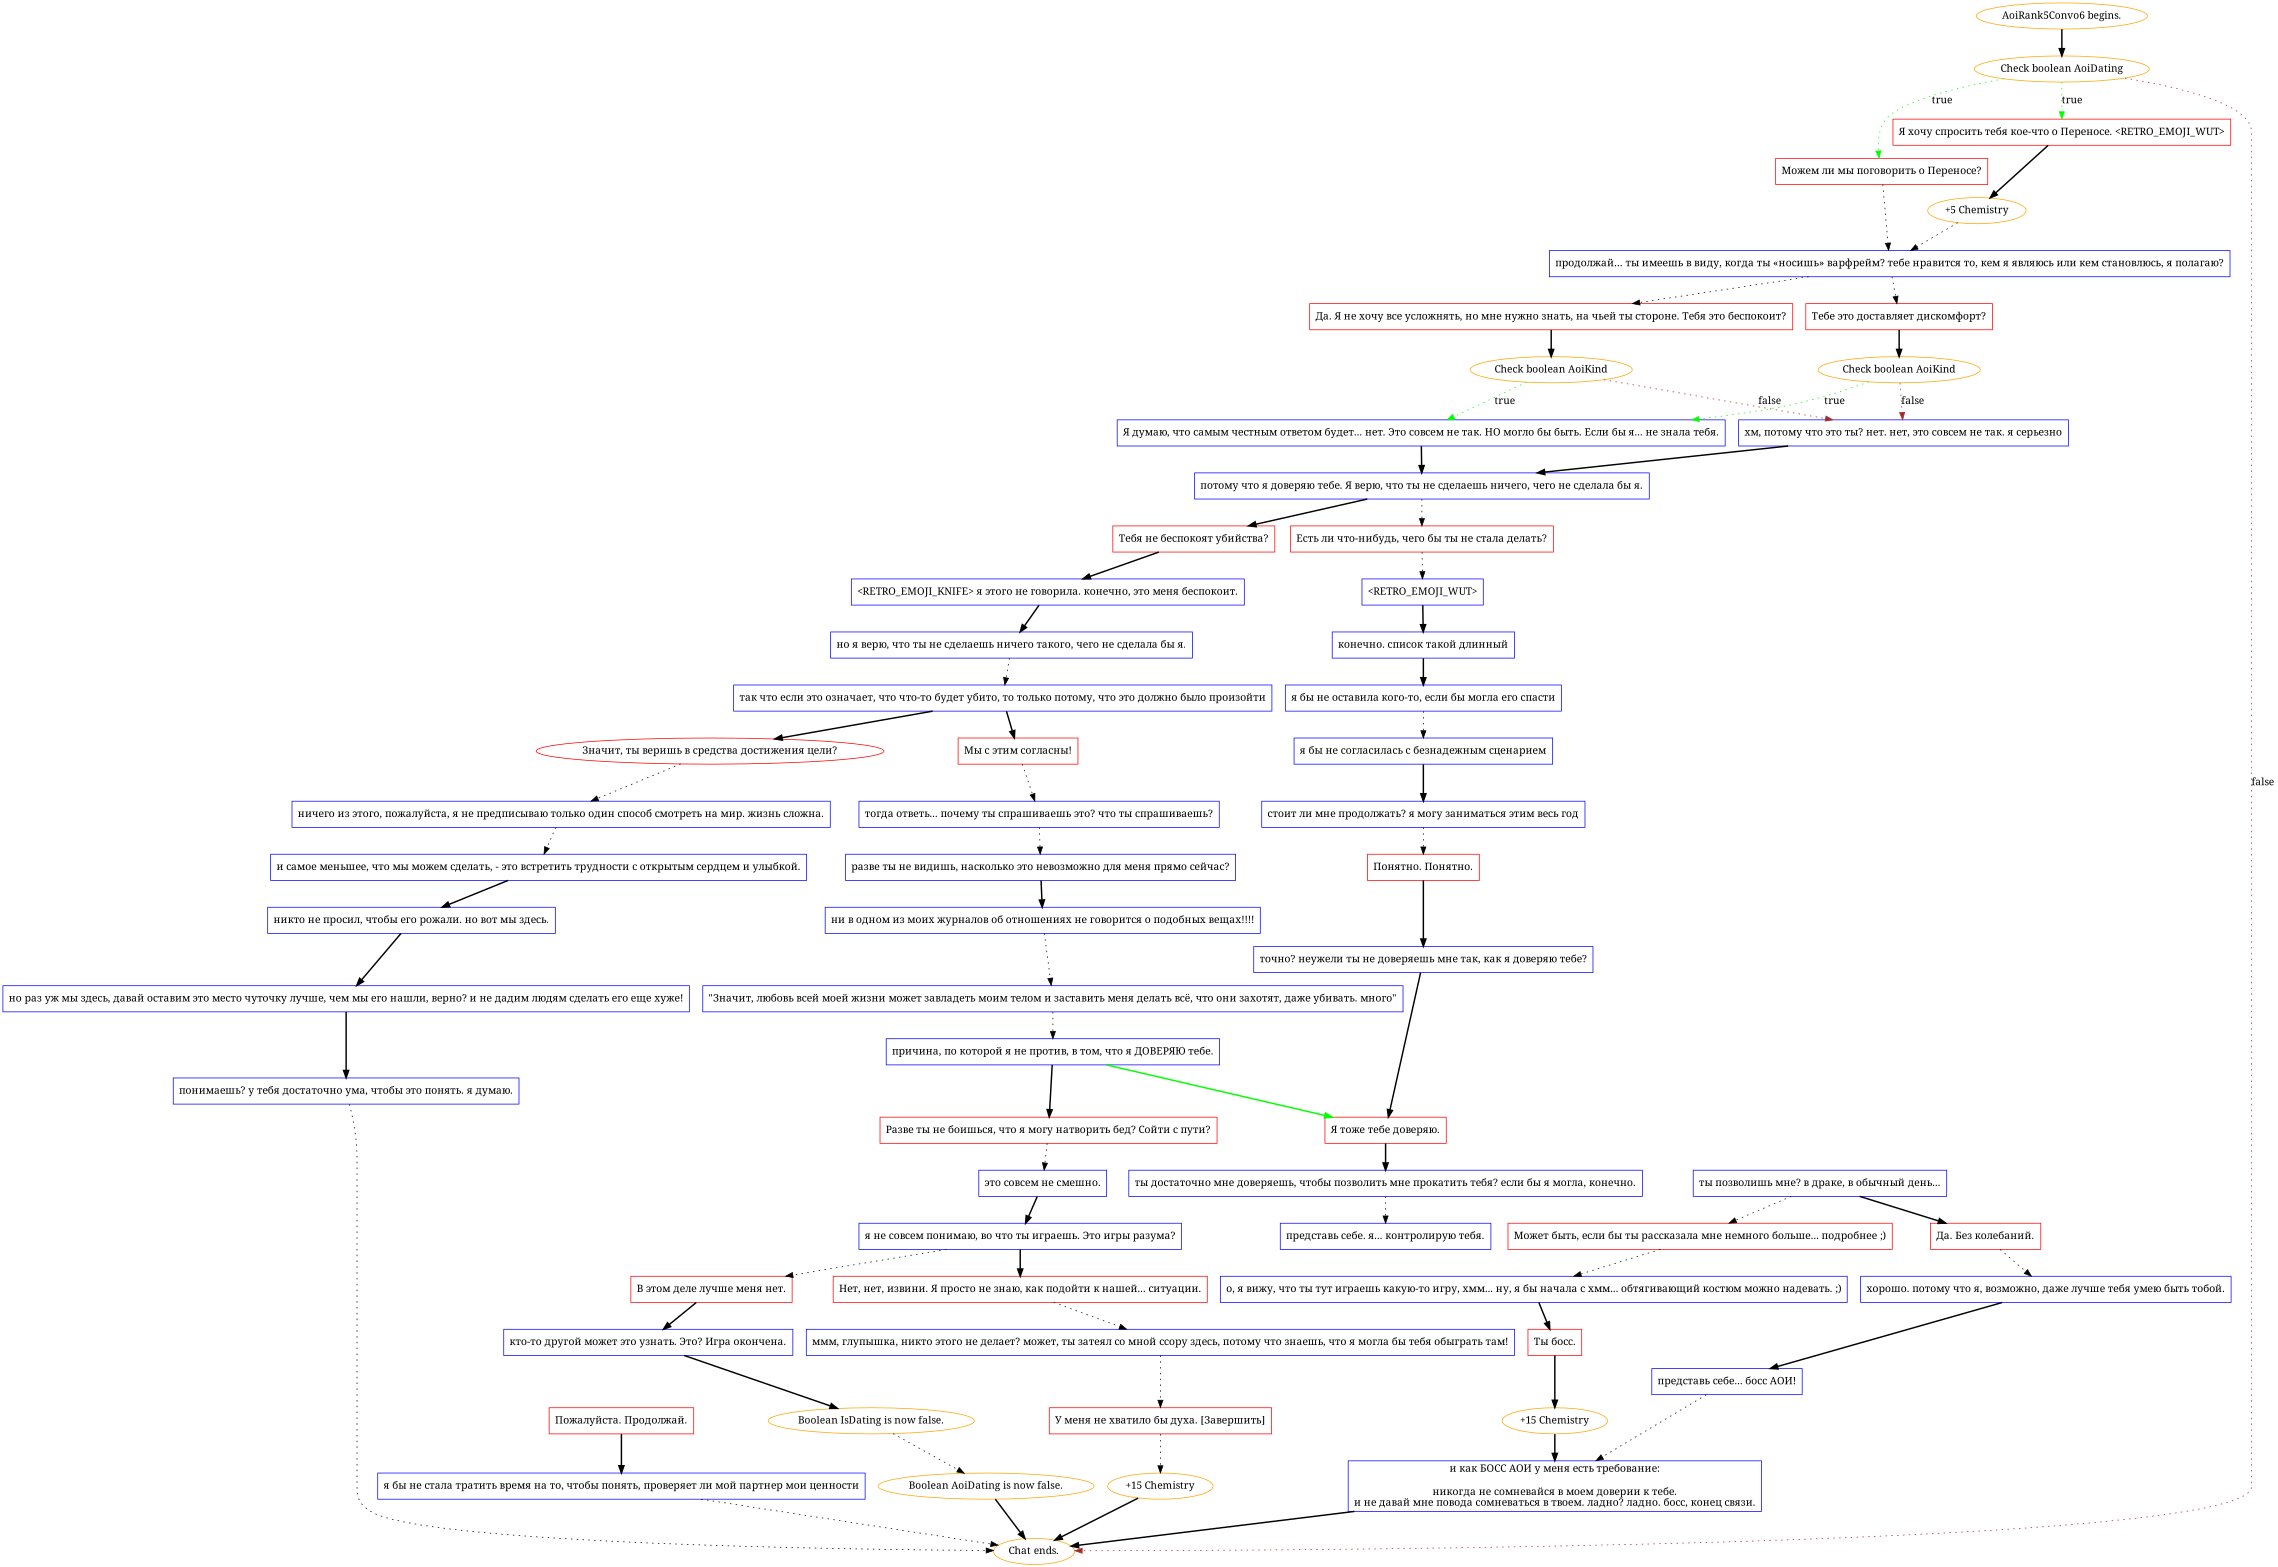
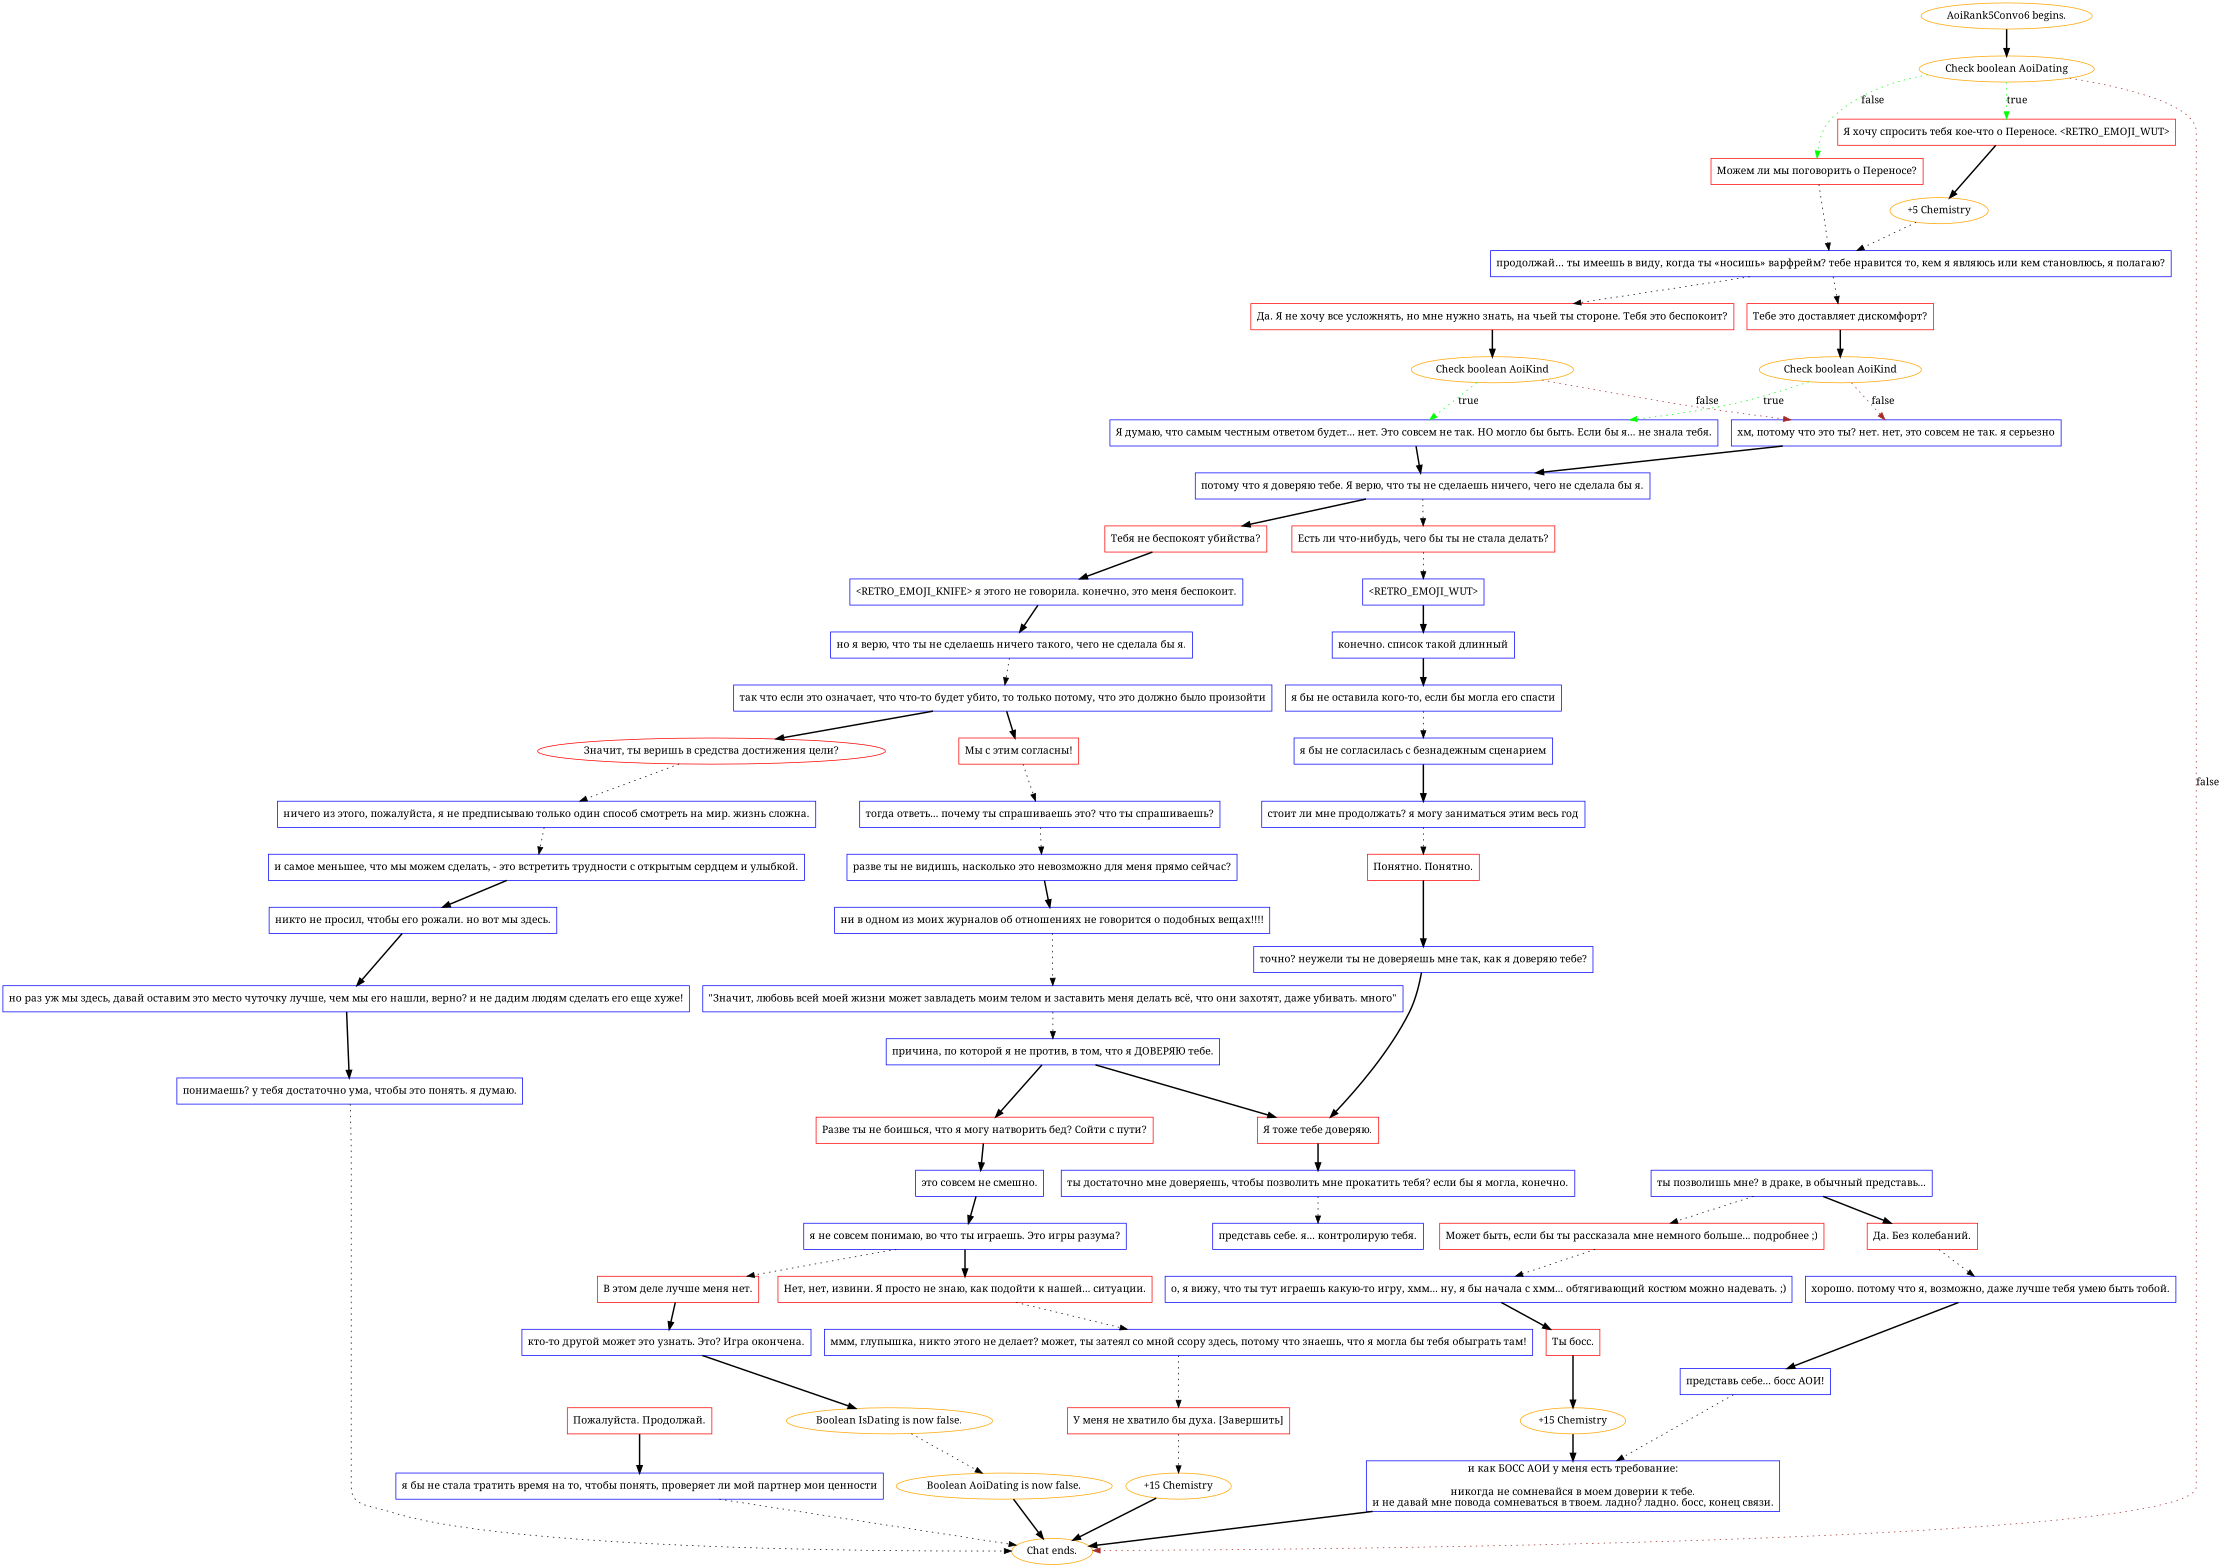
edge "Check boolean AoiDating" -> "Можем ли мы поговорить о Переносе?": label "true" -> "false"
edge "причина, по которой я не против, в том, что я ДОВЕРЯЮ тебе." -> "Я тоже тебе доверяю.": color green -> black
edge "Разве ты не боишься, что я могу натворить бед? Сойти с пути?" -> "это совсем не смешно.": style dotted -> bold
node "ты позволишь мне? в драке, в обычный день...": label "ты позволишь мне? в драке, в обычный день..." -> "ты позволишь мне? в драке, в обычный представь..."
